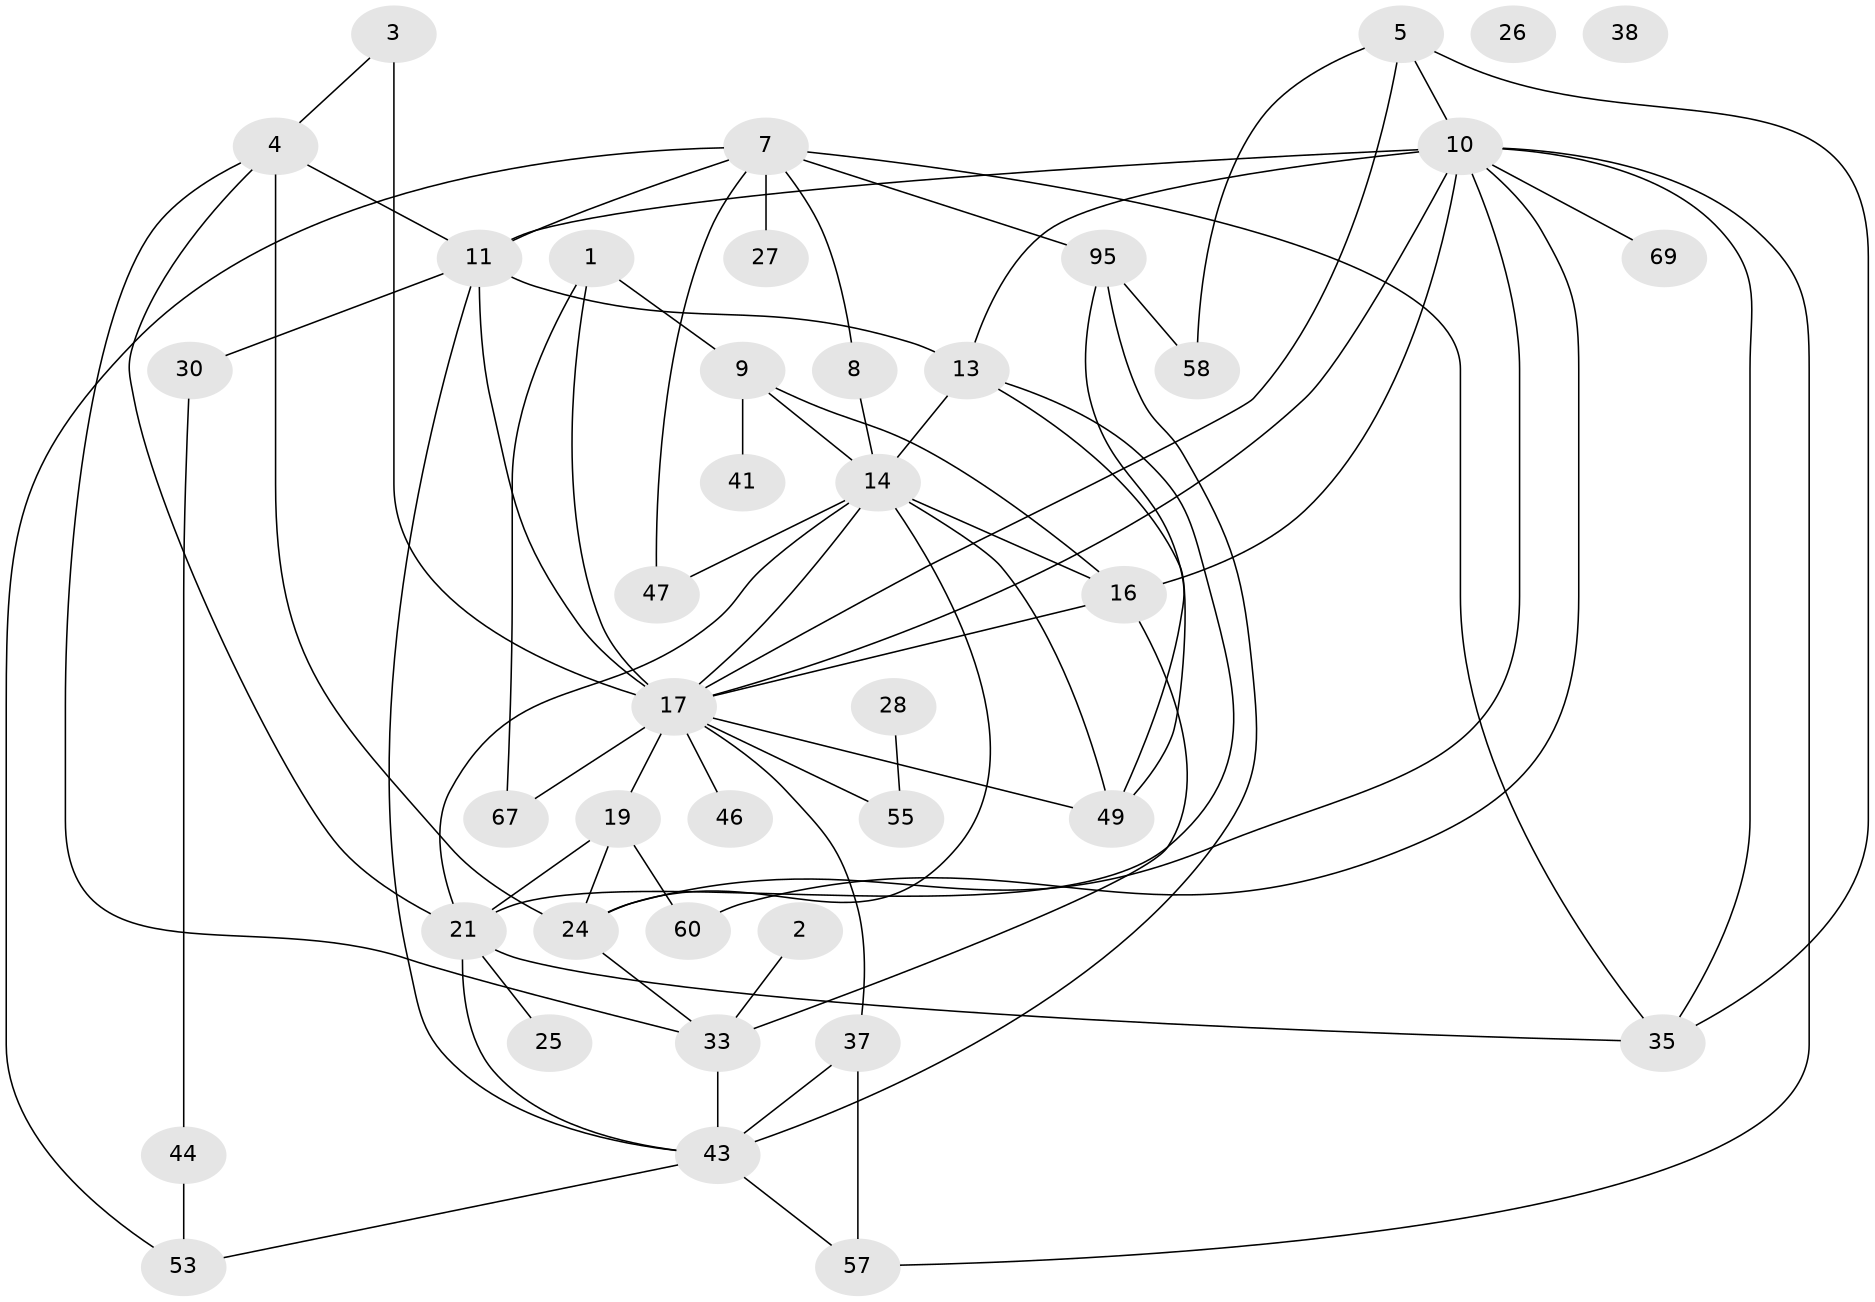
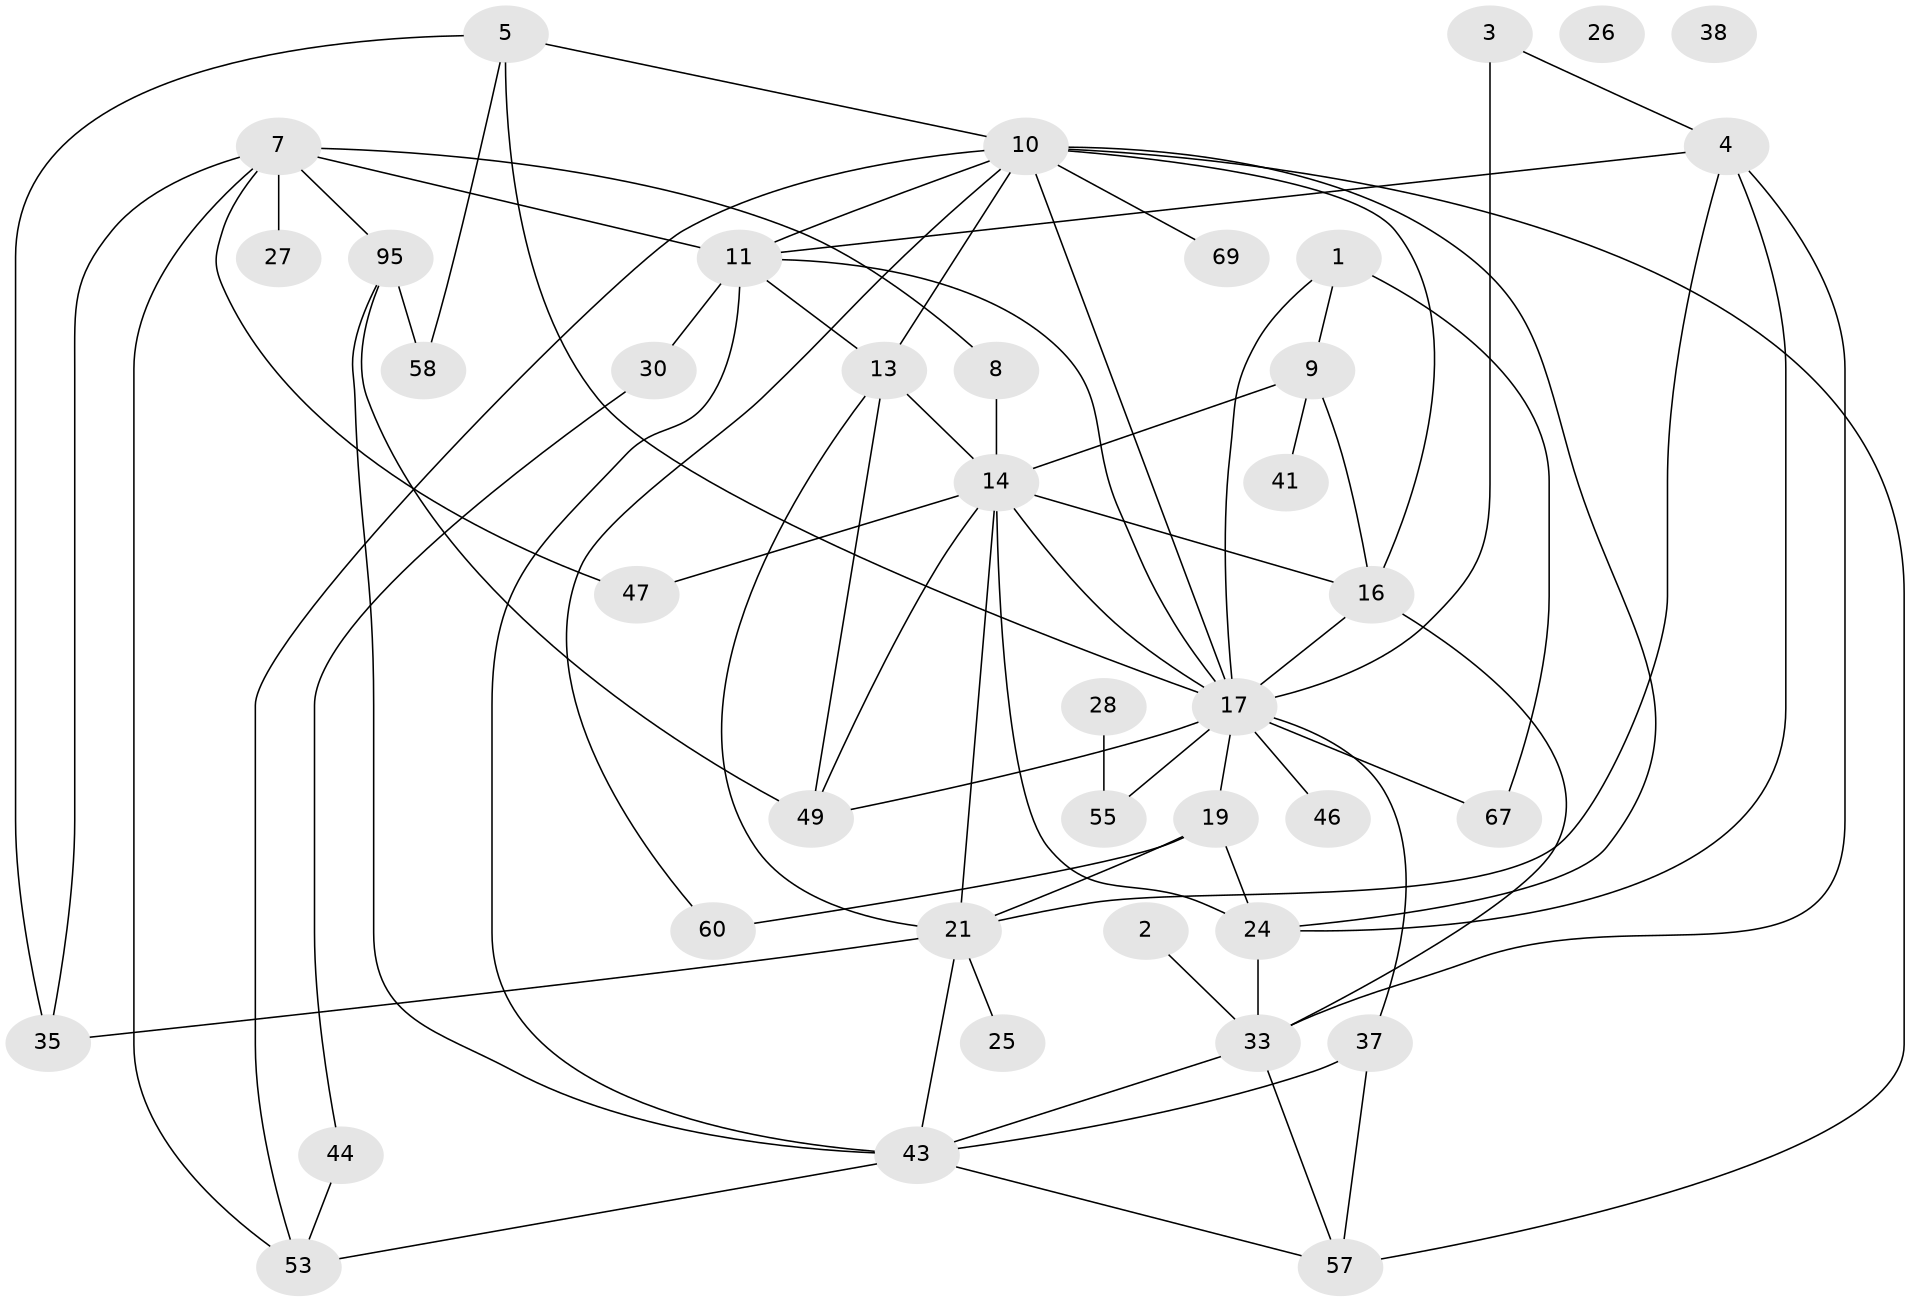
edge "10" -- "35": now "10" -- "53"
edge "33" -- "57": added
